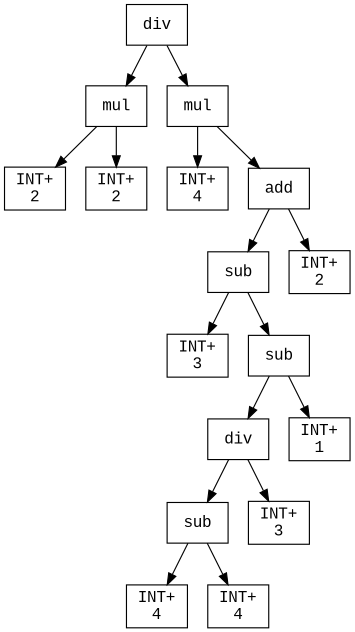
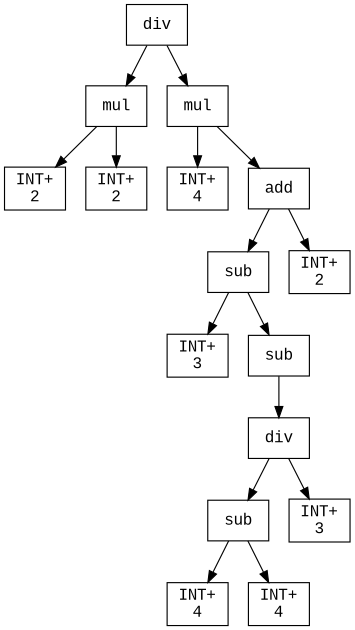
node "INT+ 1": removed
